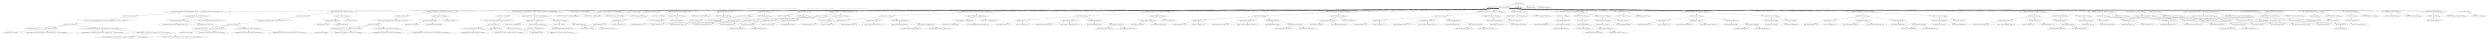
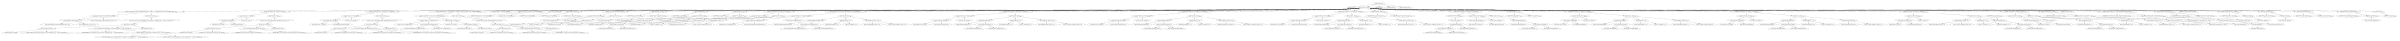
node "(<operator>.alloc,new StringBuffer())": added
node "(IDENTIFIER,this,sb.append(keypass))": added
